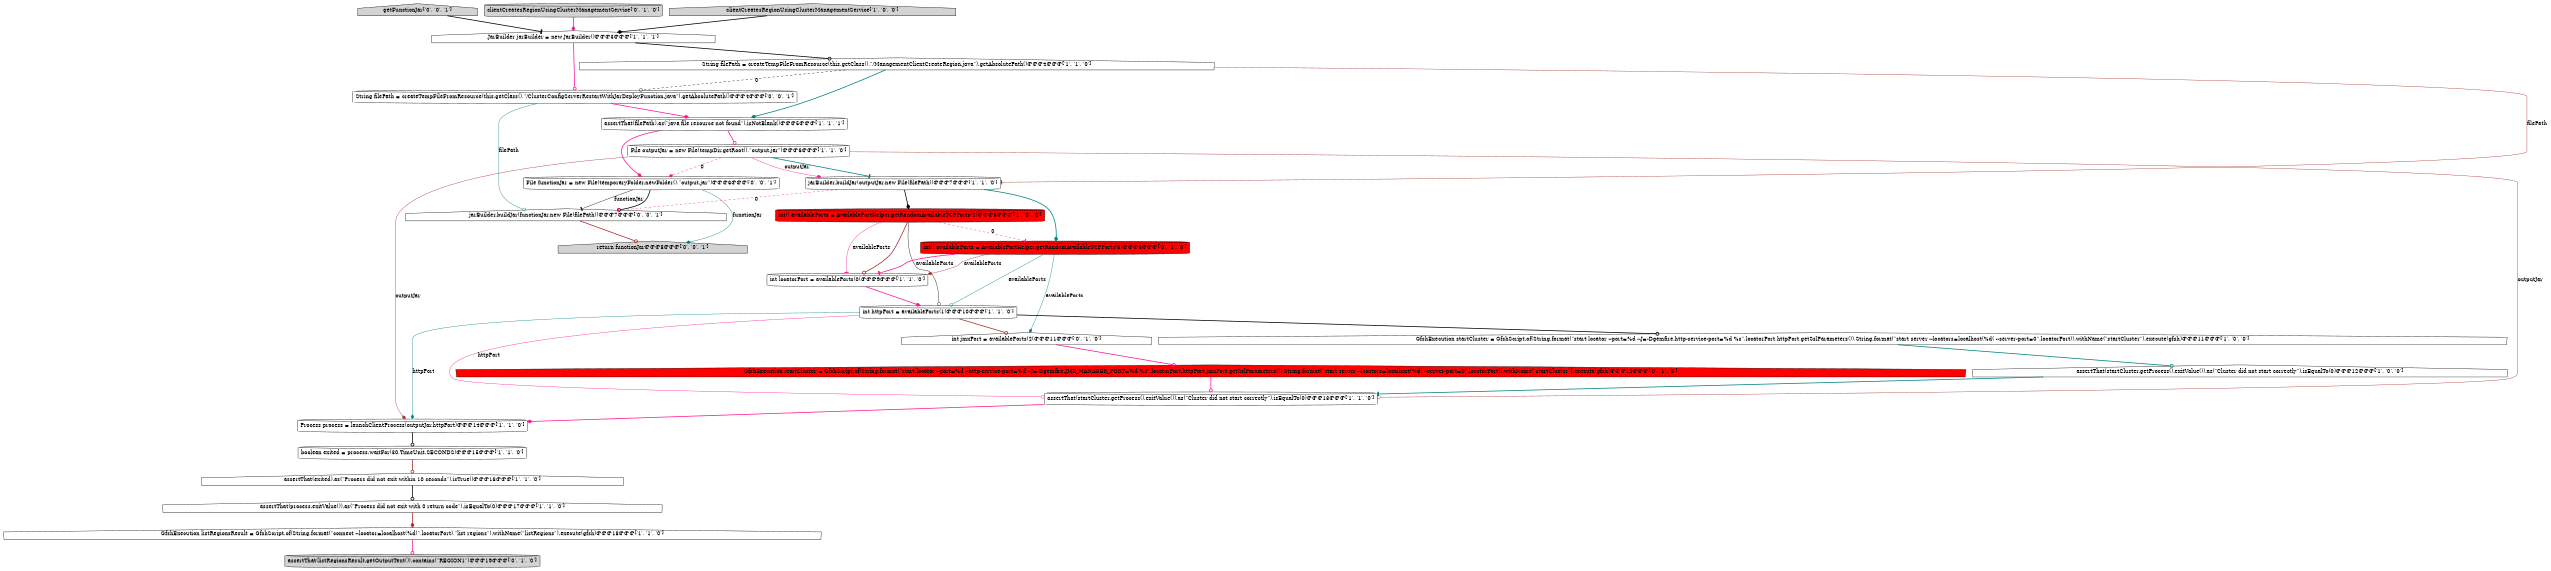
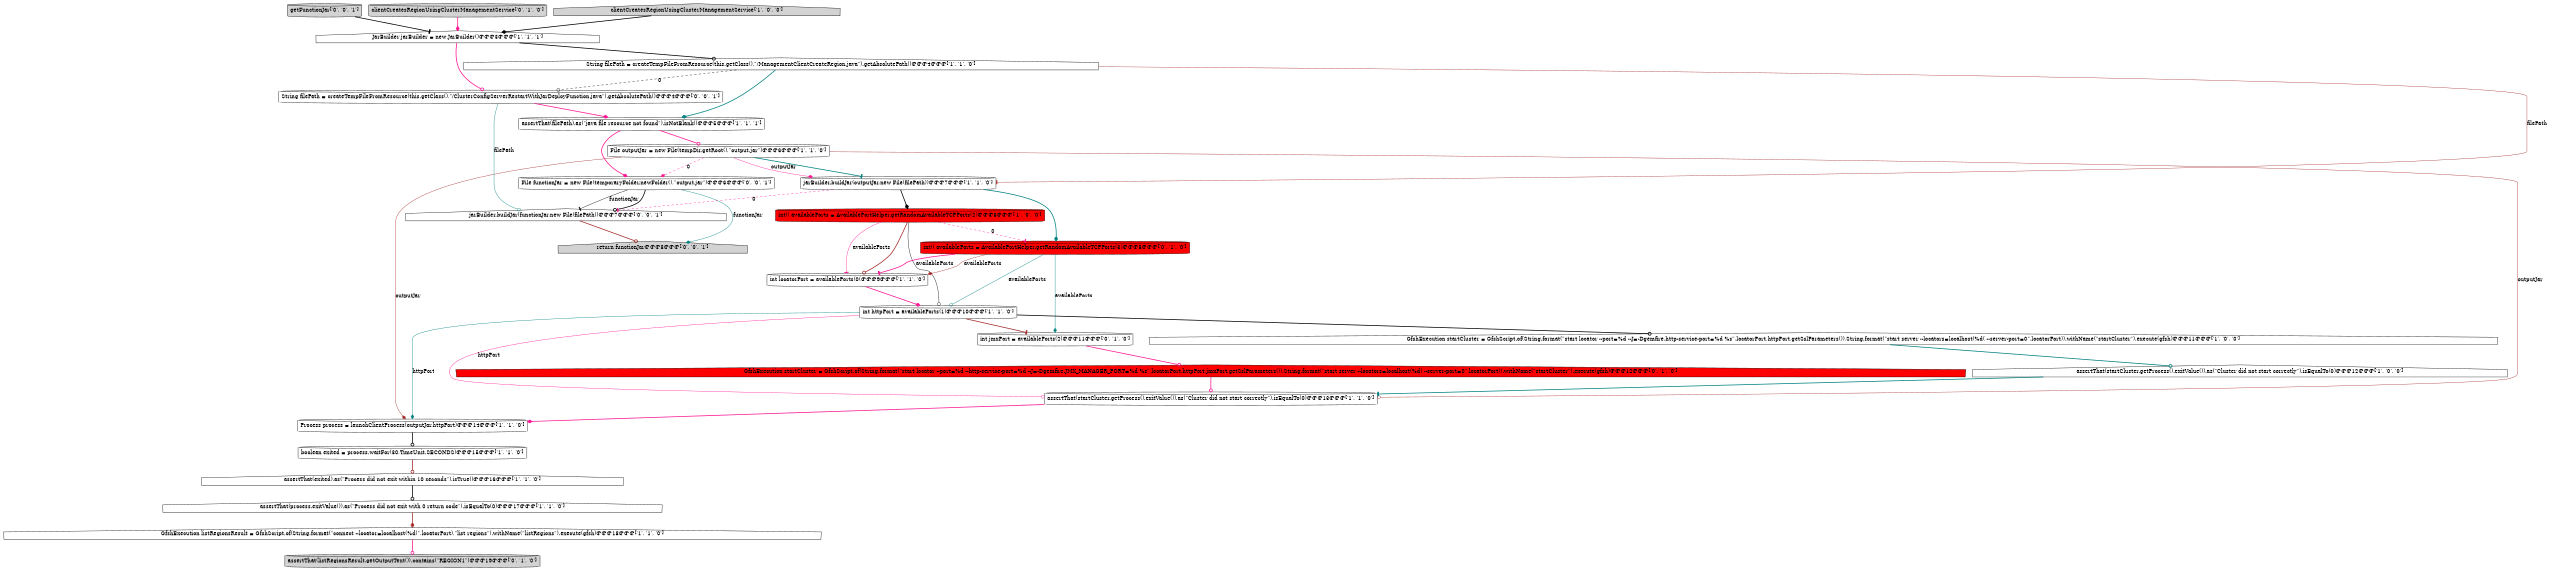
node "getFunctionJar['0', '0', '1']": shape house -> cylinder
edge "int httpPort = availablePorts(1(@@@10@@@['1', '1', '0']" -> "int jmxPort = availablePorts(2(@@@11@@@['0', '1', '0']": arrowhead odot -> tee
node "int jmxPort = availablePorts(2(@@@11@@@['0', '1', '0']": shape house -> cylinder
